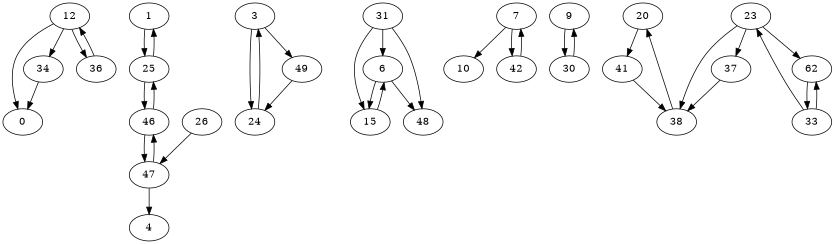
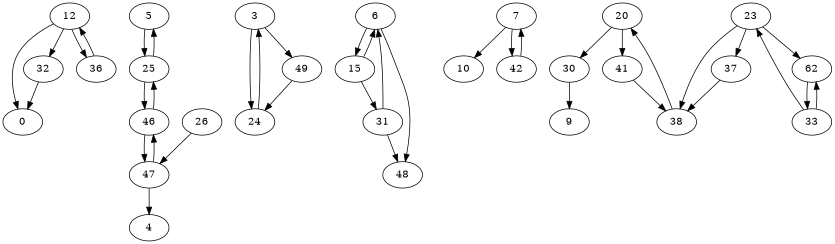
node "1": label "1" -> "5"
edge "9" -> "30": now "20" -> "30"
edge "31" -> "15": reversed
node "34": label "34" -> "32"
